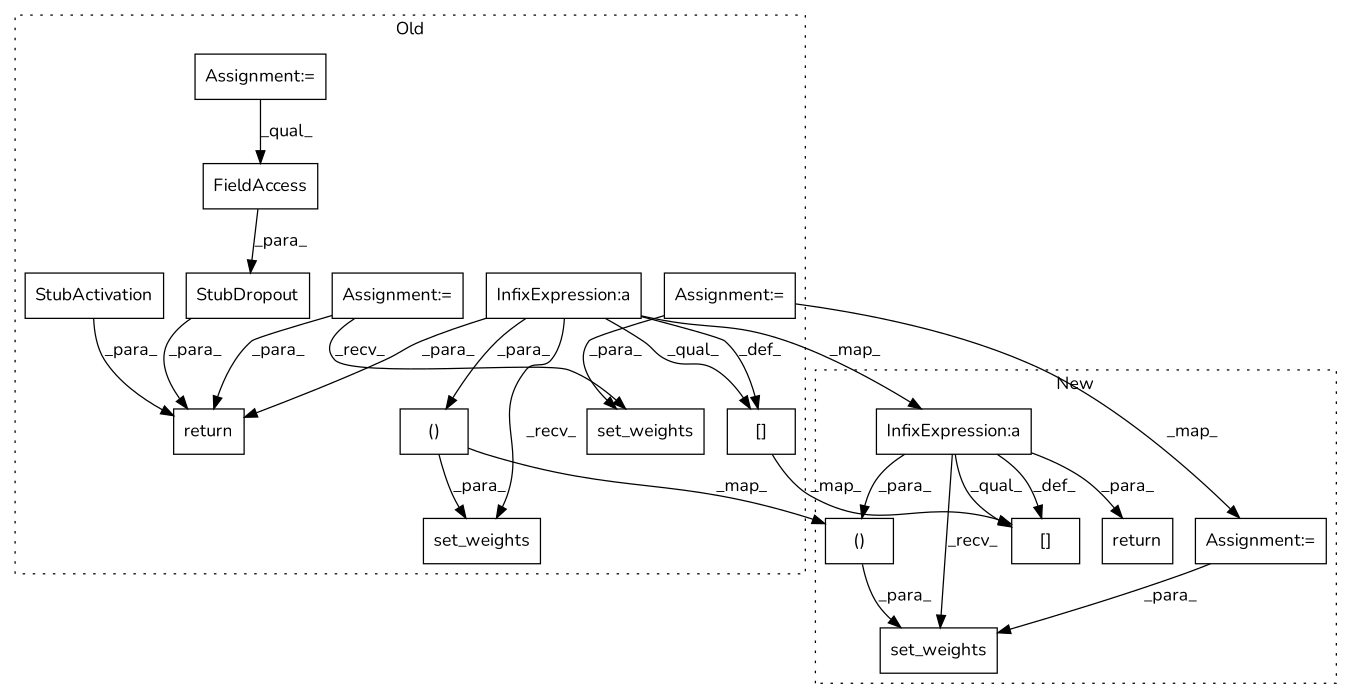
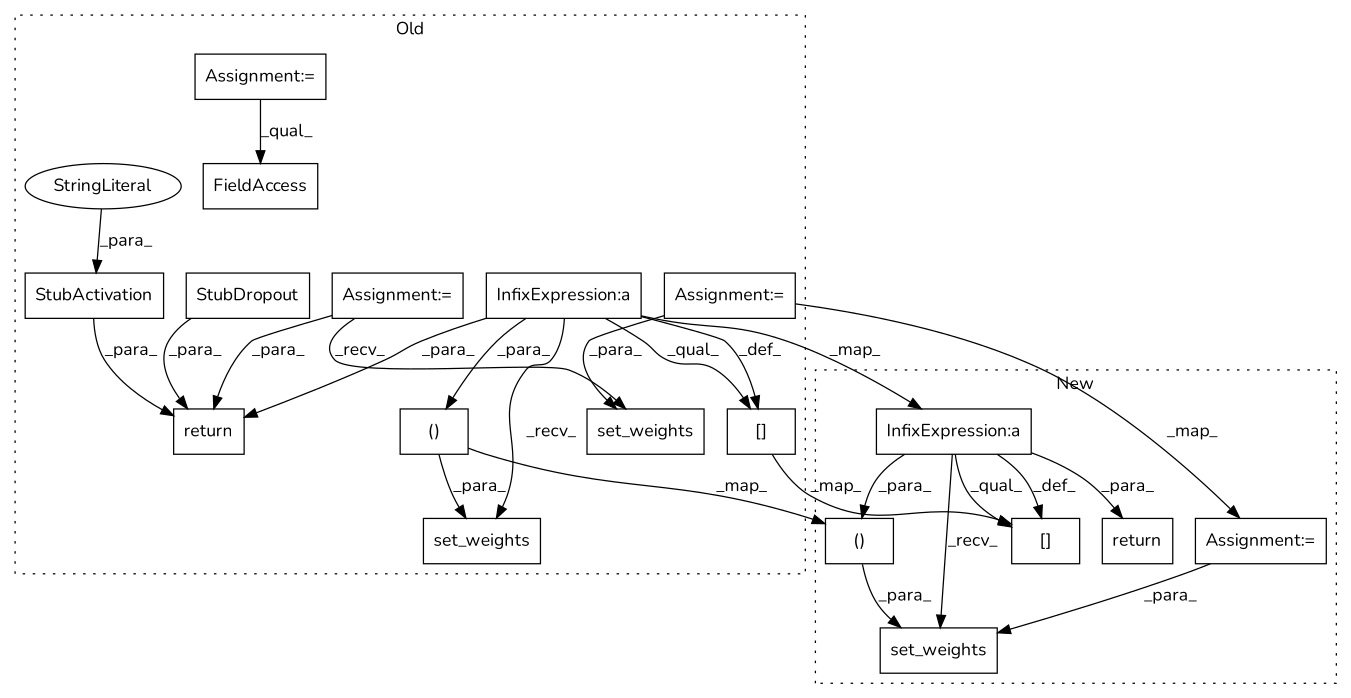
node "StringLiteral": added
edge "FieldAccess" -> "StubDropout": removed, label "_para_"
